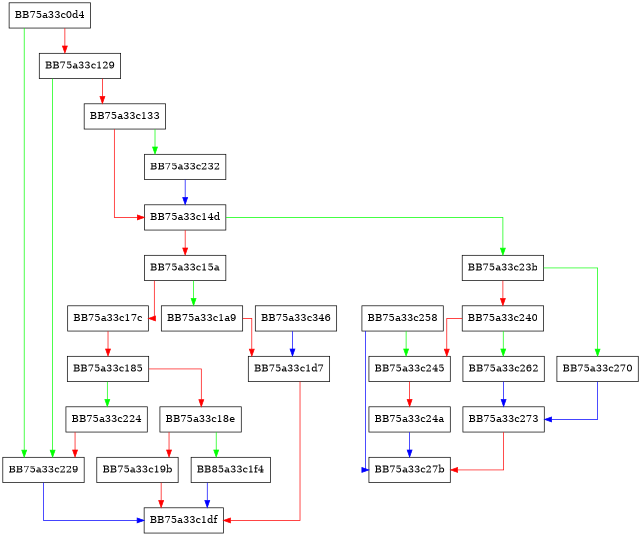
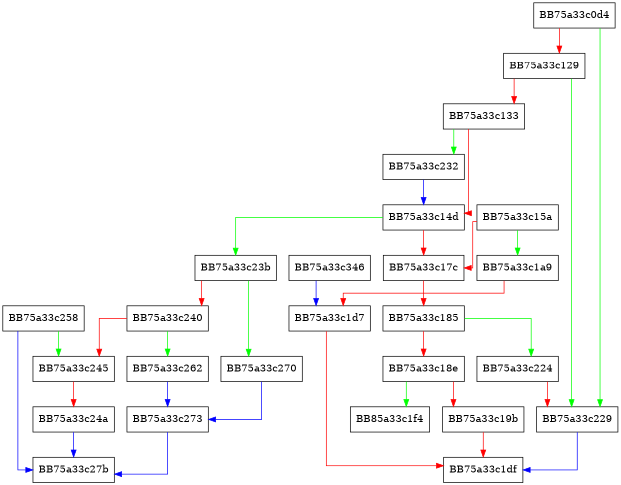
edge "BB75a33c14d" -> "BB75a33c15a": now "BB75a33c14d" -> "BB75a33c17c"
edge "BB75a33c273" -> "BB75a33c27b": color red -> blue
edge "BB85a33c1f4" -> "BB75a33c1df": removed
